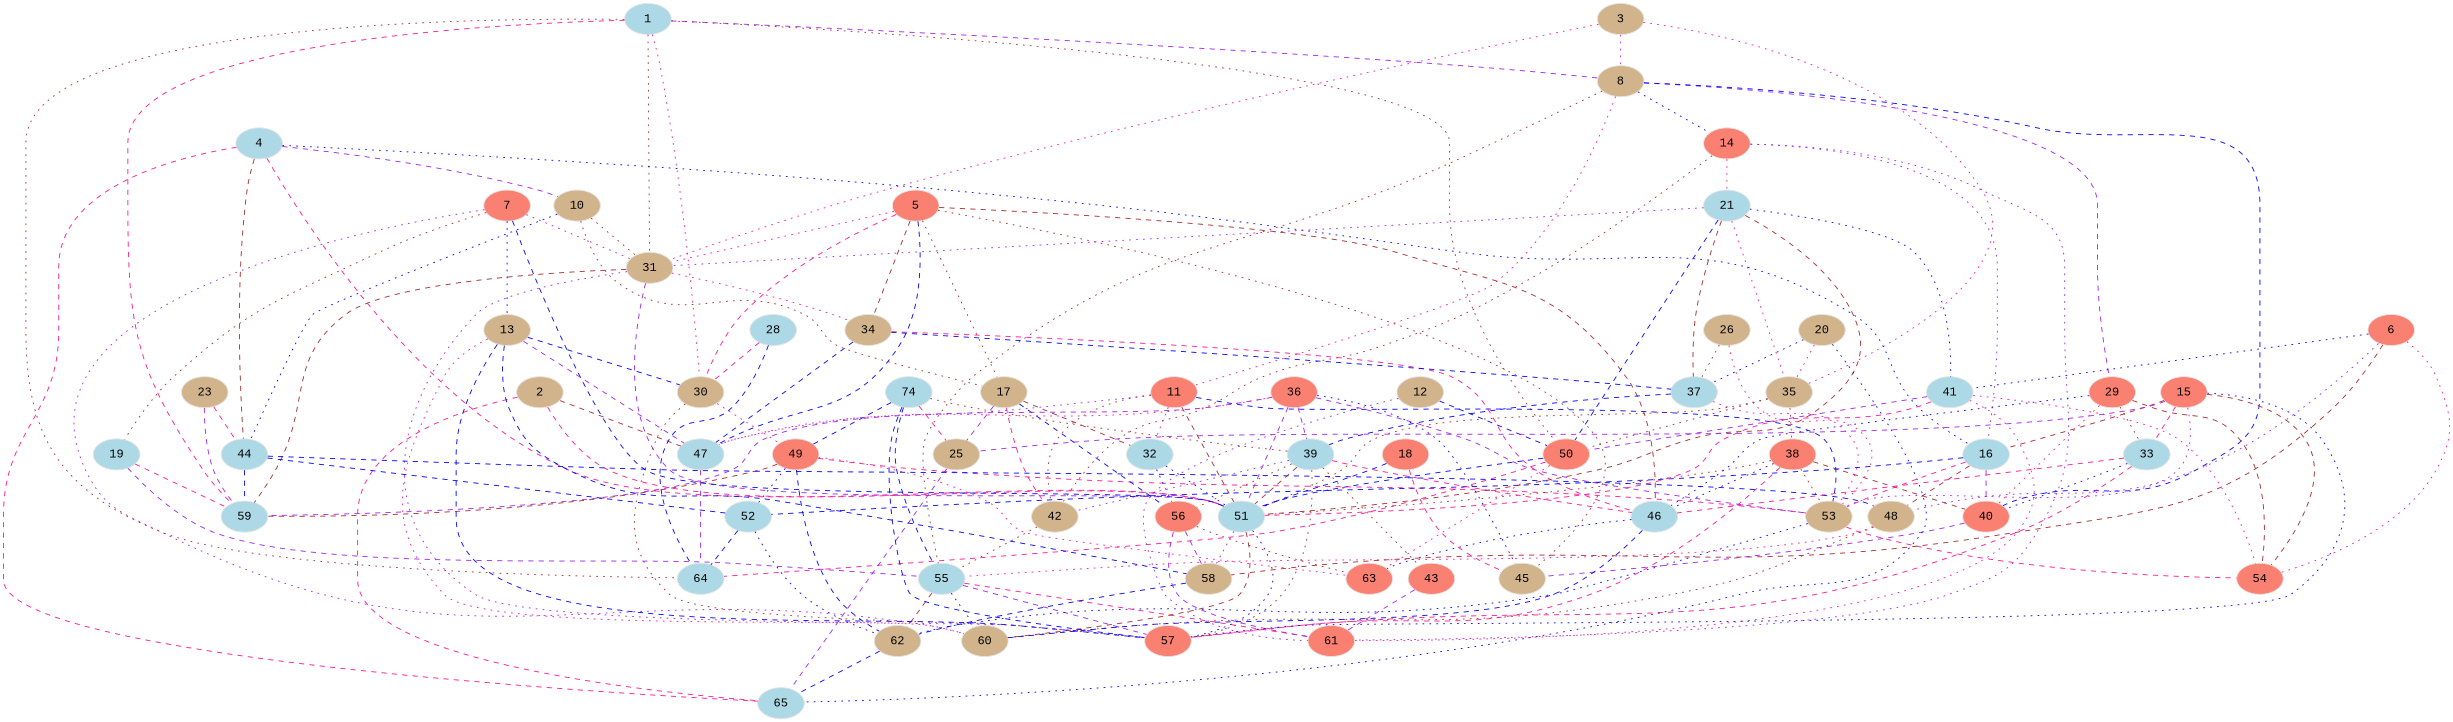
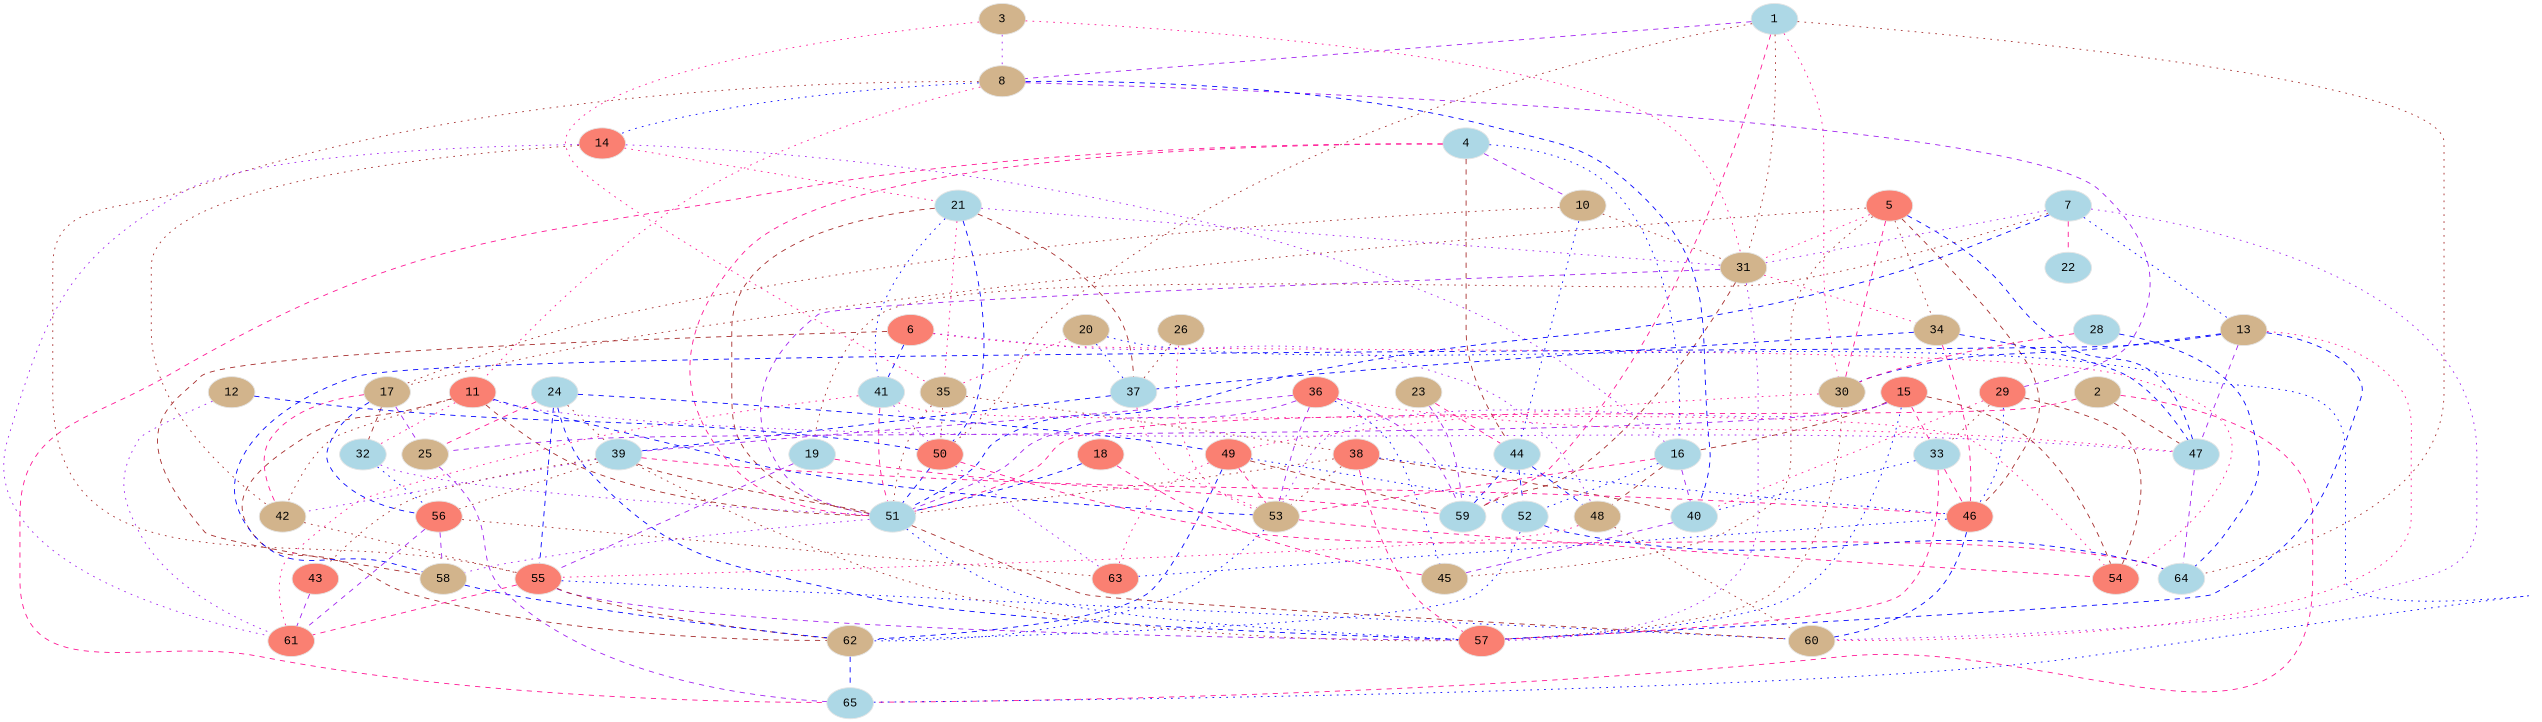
node "7": fillcolor salmon -> lightblue
edge "5" -- "34": style dashed -> dotted
node "22": added
edge "6" -- "41": style dotted -> dashed
node "74": label "74" -> "24"
edge "41" -- "50": style dashed -> dotted
edge "32" -- "51": color blue -> purple
edge "16" -- "52": style dashed -> dotted
edge "50" -- "63": color deeppink -> purple
node "46": fillcolor lightblue -> salmon
node "40": fillcolor salmon -> lightblue
node "55": fillcolor lightblue -> salmon
edge "11" -- "62": added
